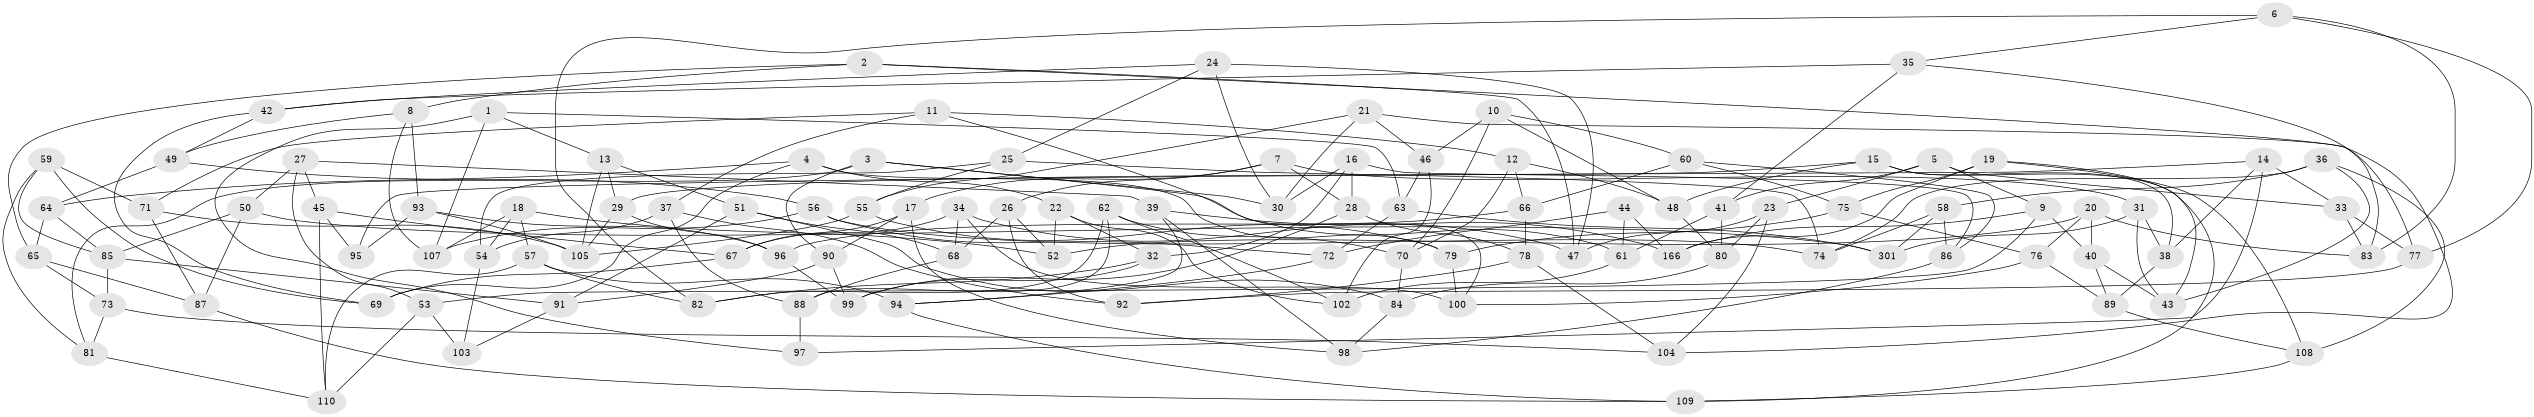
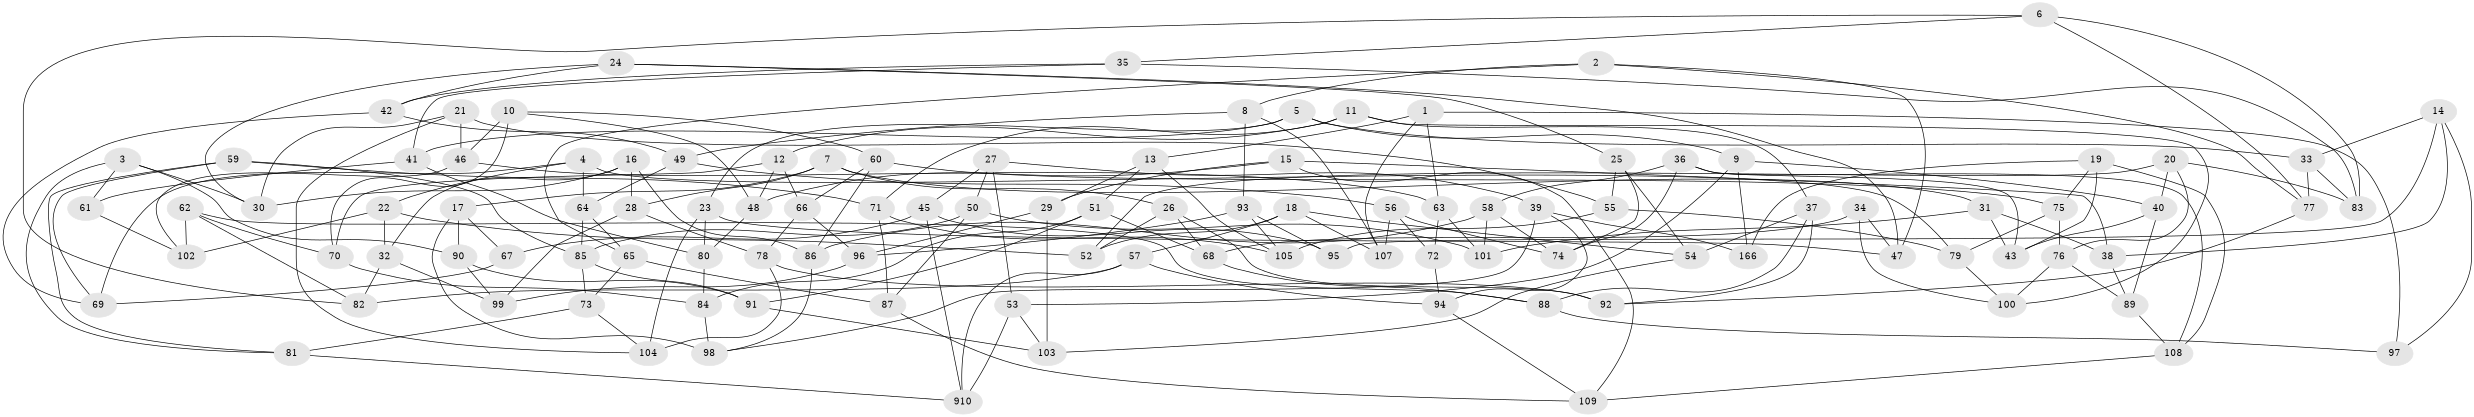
node "44": removed
edge "29" -- "105": now "29" -- "103"
edge "34" -- "67": removed
node "301": label "301" -> "101"
node "110": label "110" -> "910"
